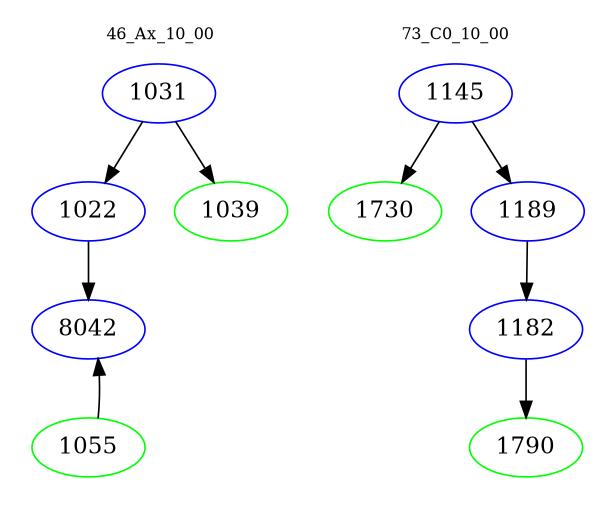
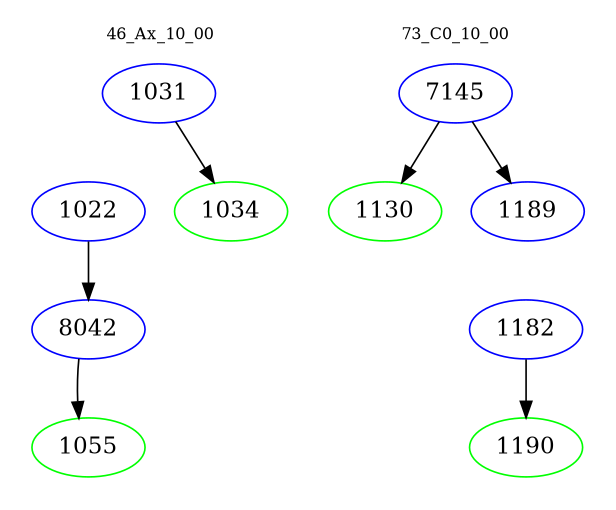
node "1145": label "1145" -> "7145"
edge "1031" -> "1022": removed
node "1039": label "1039" -> "1034"
node "1730": label "1730" -> "1130"
edge "1189" -> "1182": removed
edge "1055" -> "8042": reversed
node "1790": label "1790" -> "1190"
